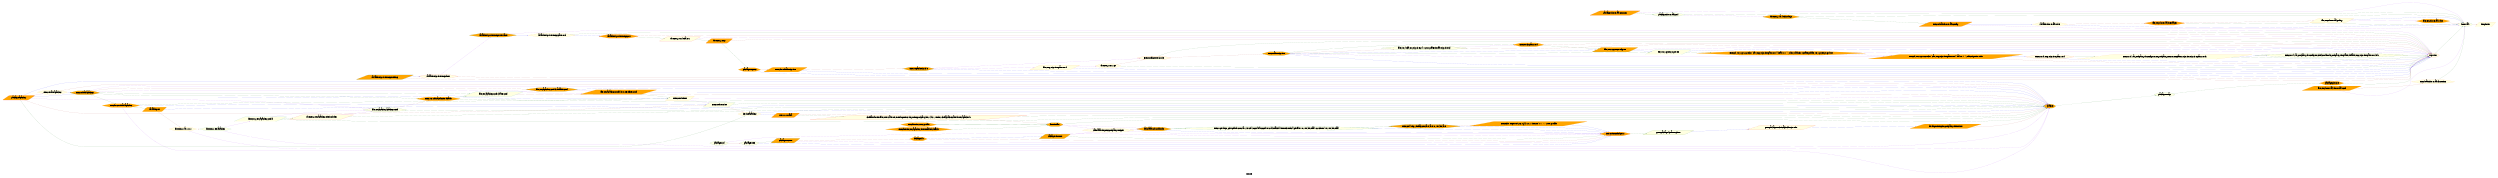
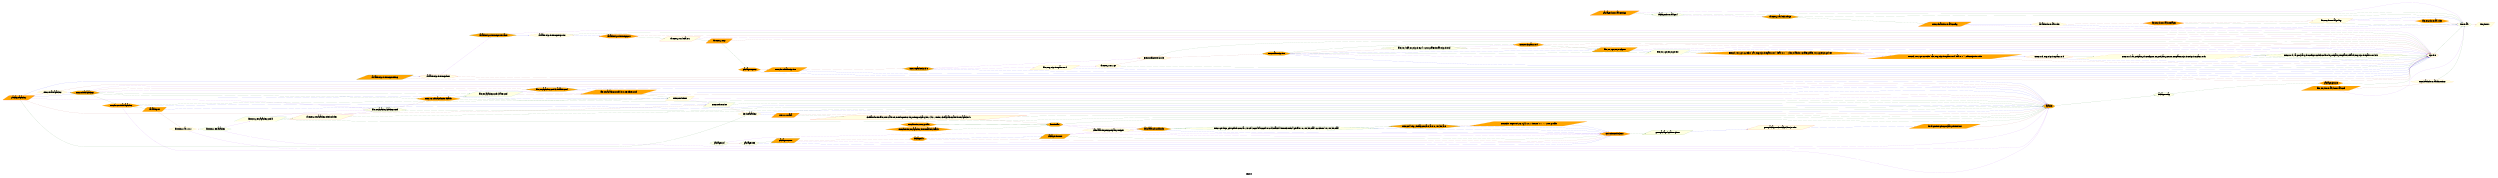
node "package:shorewall-common": label "package:shorewall-common" -> "package:shorewall-settings"
node "variable:tripwire_smtp_password": label "variable:tripwire_smtp_password" -> "variable:tripwire_smtp_tripwire"
